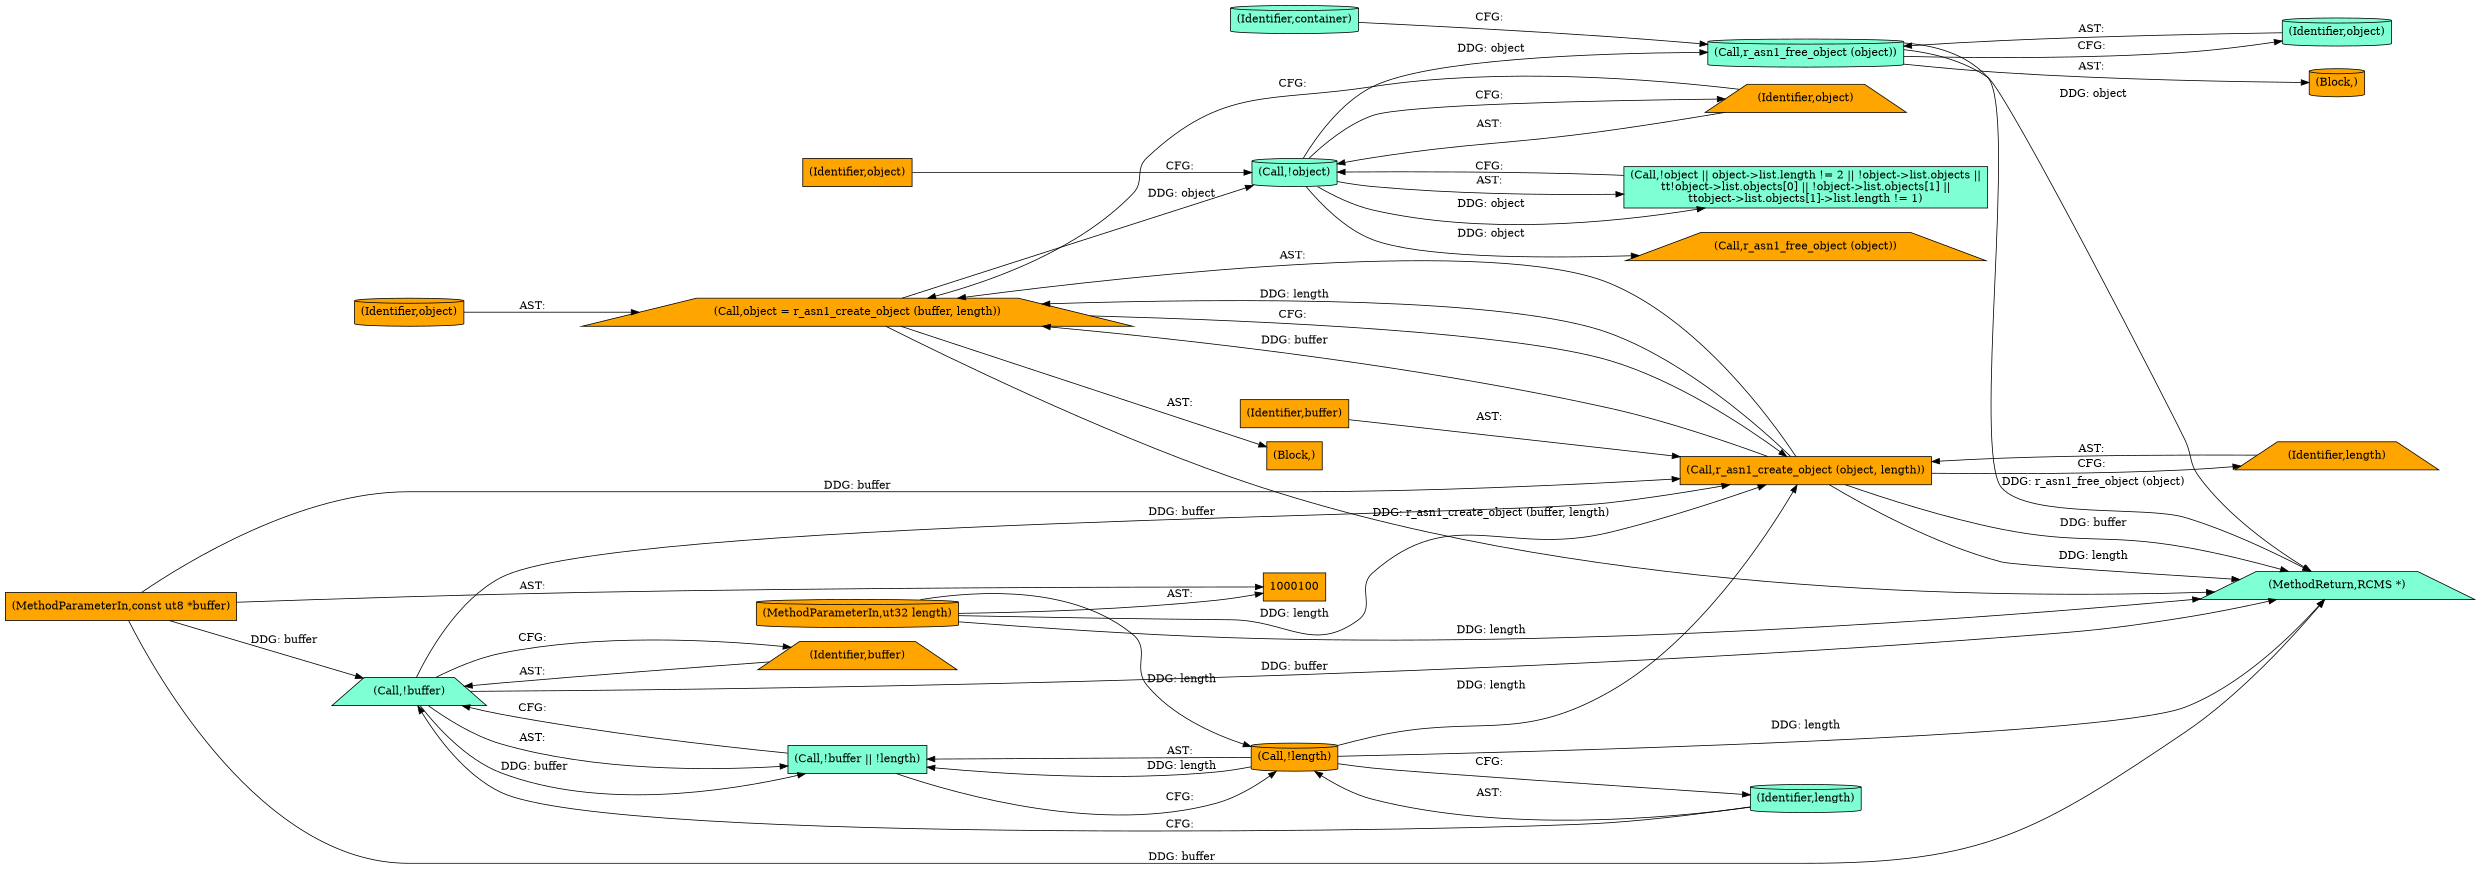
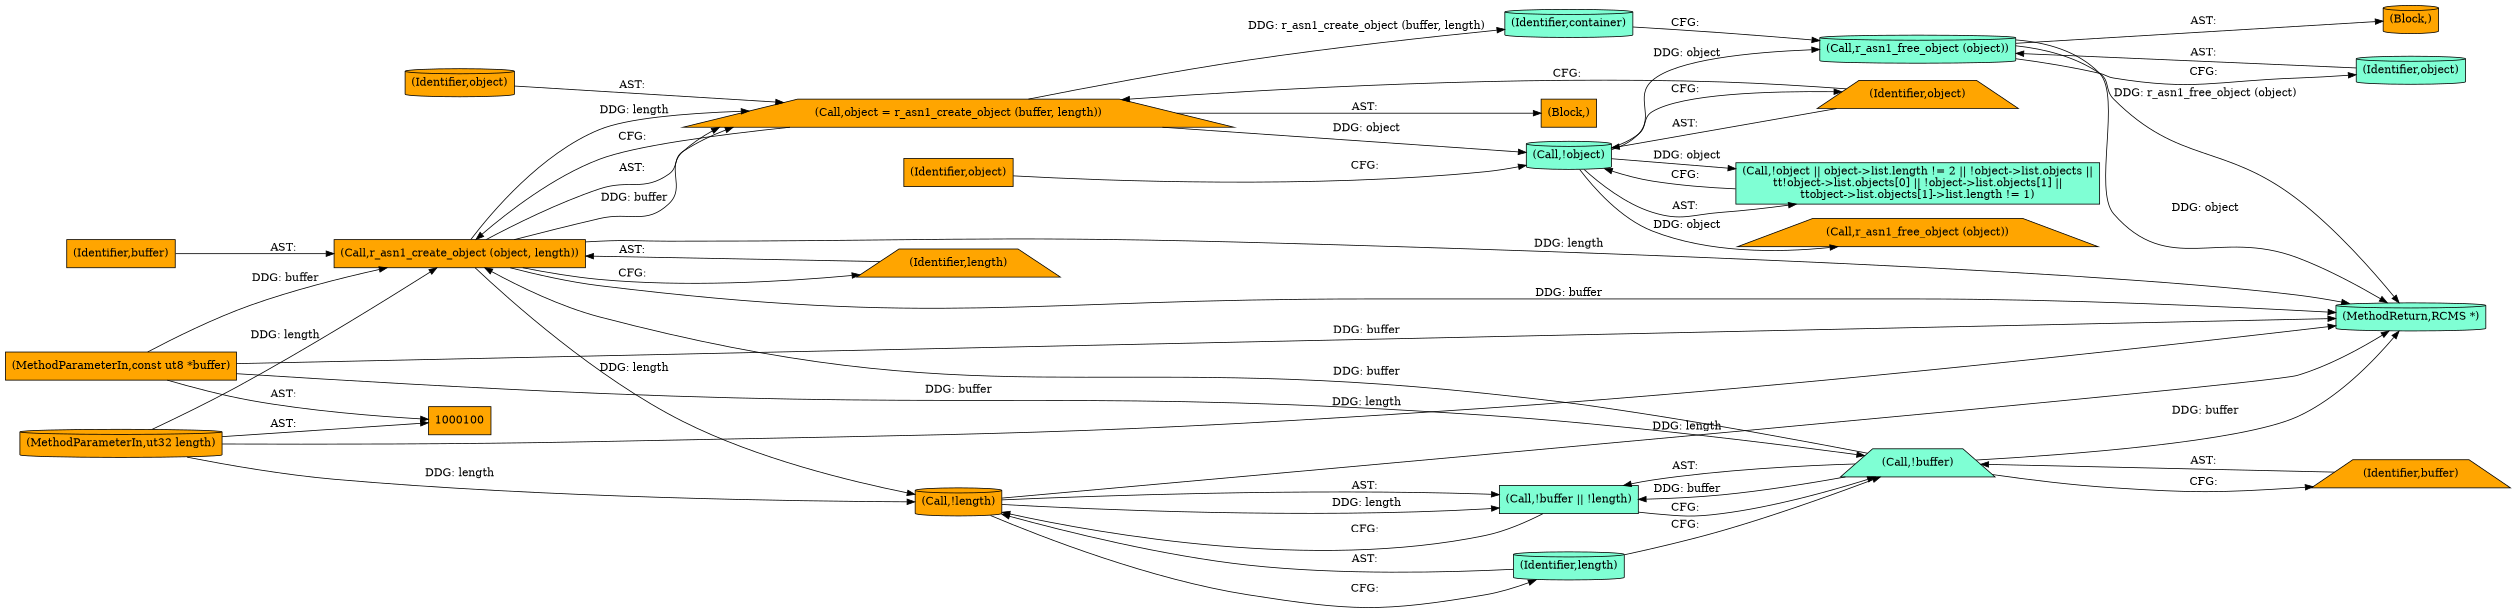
edge "(Call,object = r_asn1_create_object (buffer, length))" -> "(MethodReturn,RCMS *)": now "(Call,object = r_asn1_create_object (buffer, length))" -> "(Identifier,container)"
node "(MethodReturn,RCMS *)": shape trapezium -> cylinder
edge "(Call,!length)" -> "(Call,r_asn1_create_object (object, length))": reversed
